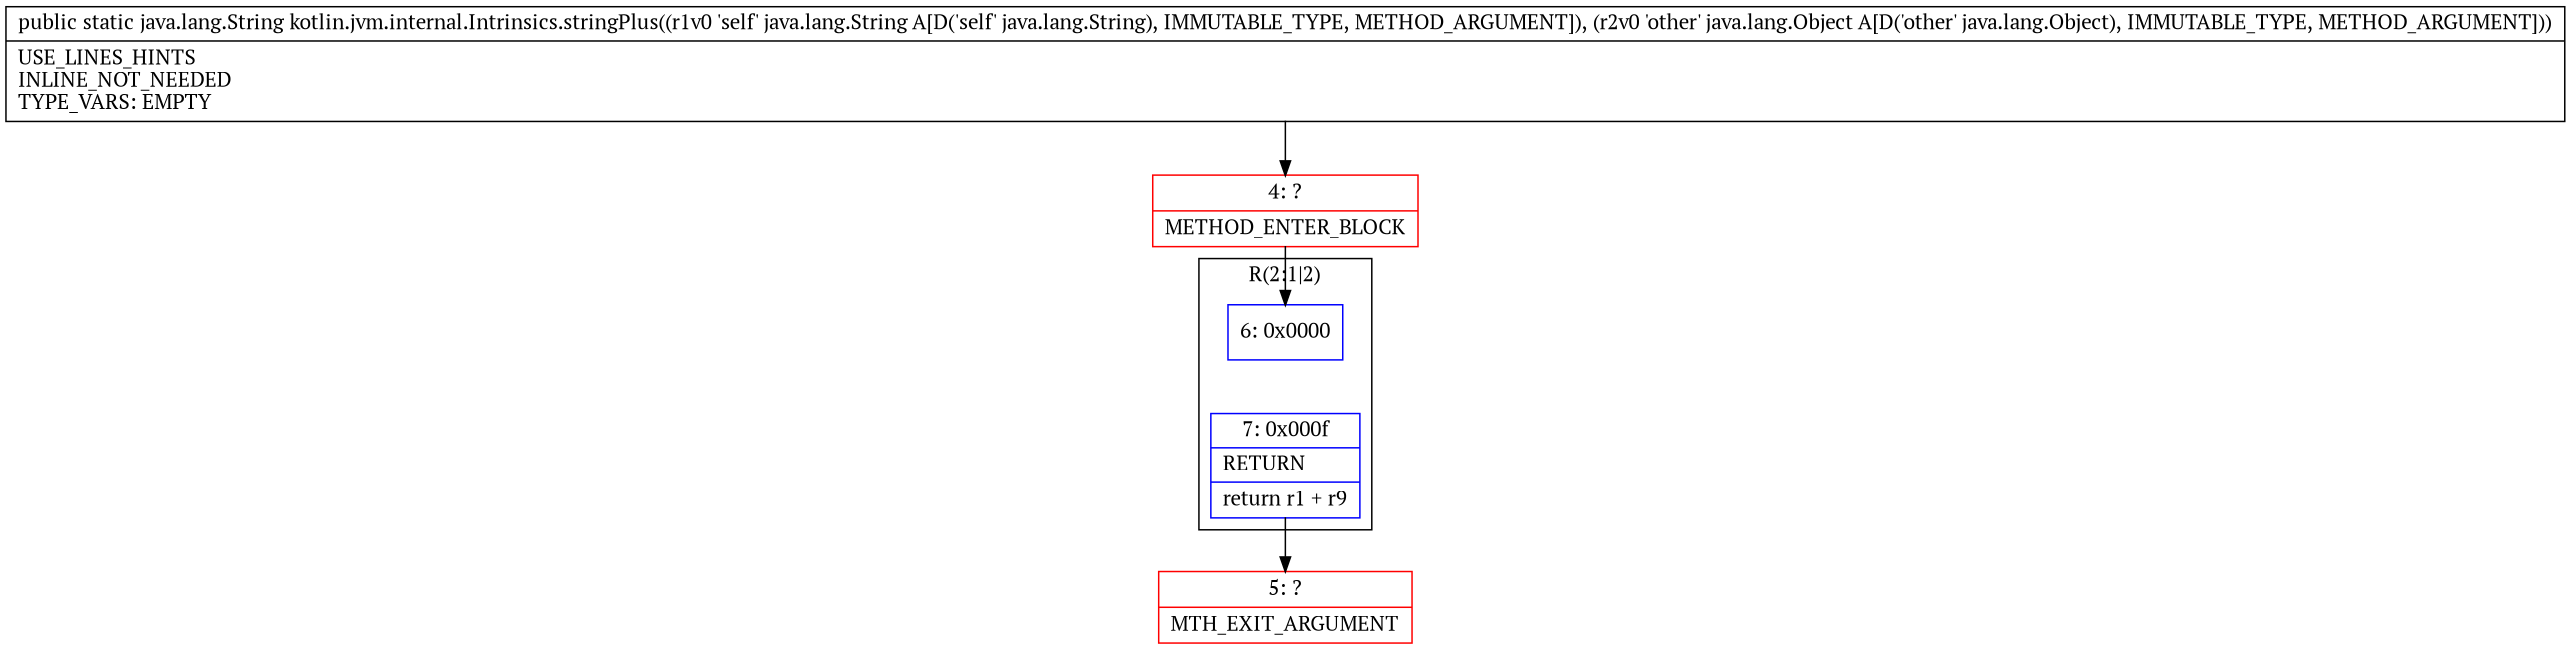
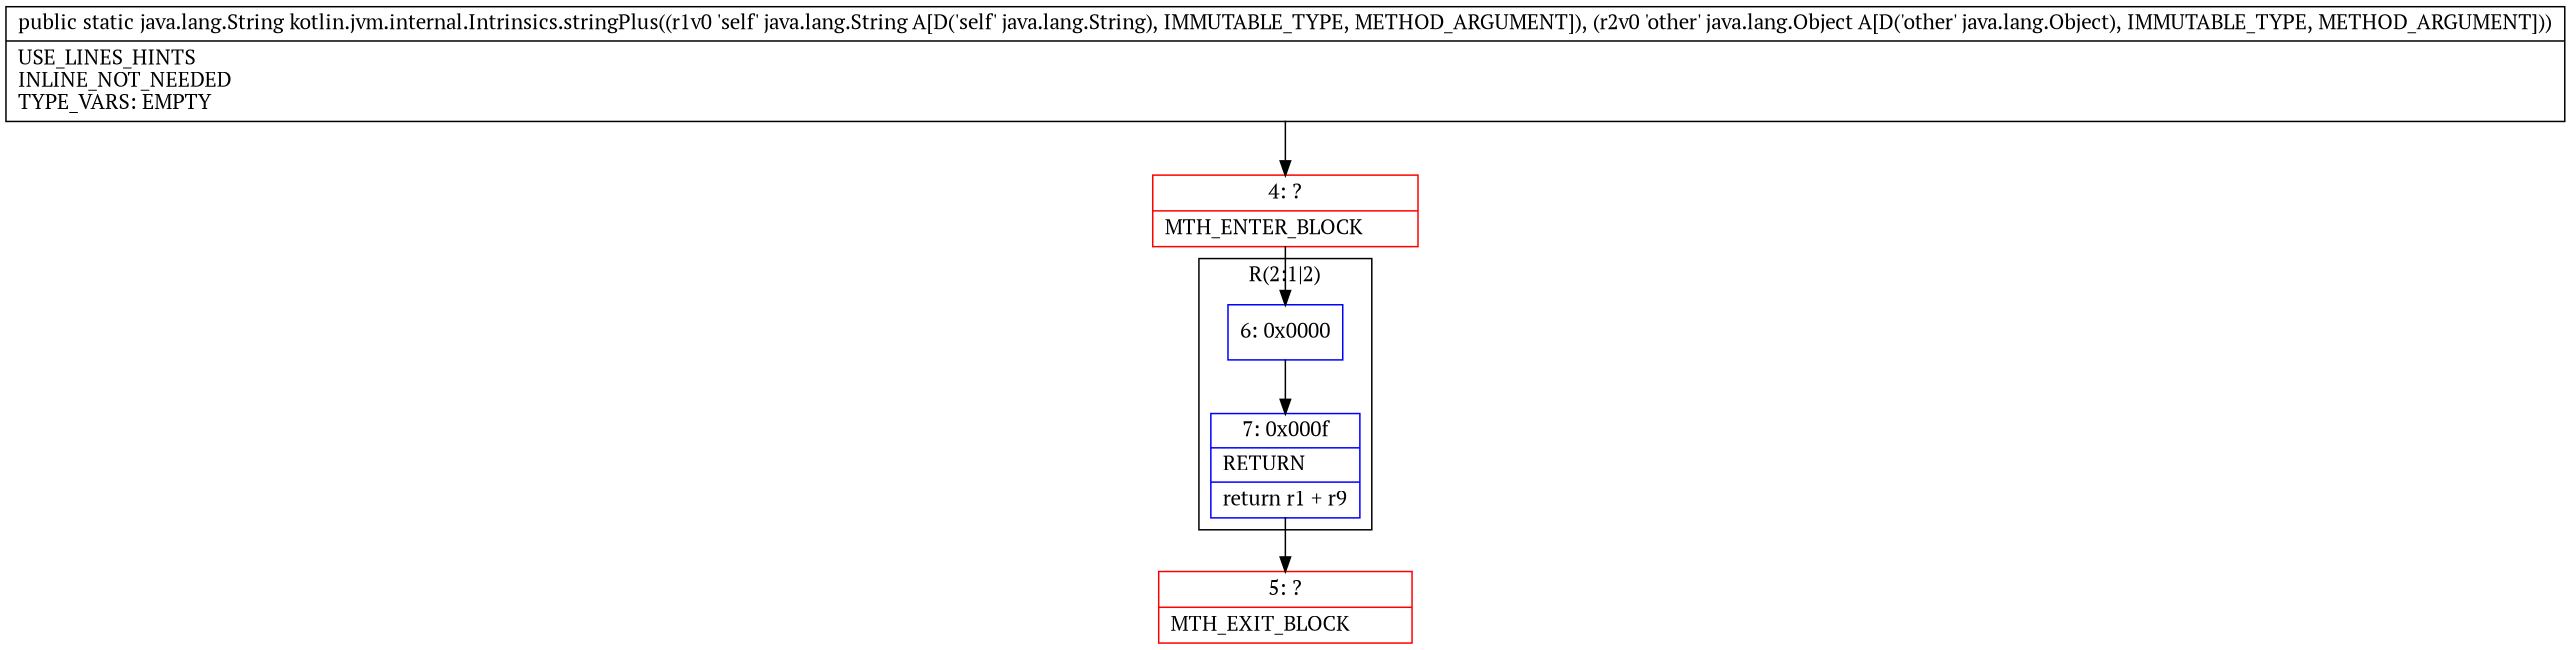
node "4: ?": text "METHOD_ENTER_BLOCK" -> "MTH_ENTER_BLOCK"
edge "6: 0x0000" -> "7: 0x000f": added
node "5: ?": text "MTH_EXIT_ARGUMENT" -> "MTH_EXIT_BLOCK"
